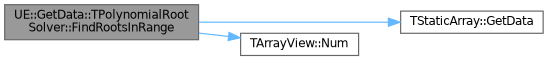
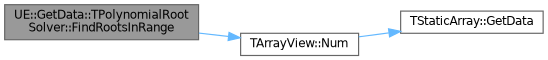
edge "UE::GetData::TPolynomialRoot Solver::FindRootsInRange" -> "TStaticArray::GetData": now "TArrayView::Num" -> "TStaticArray::GetData"
